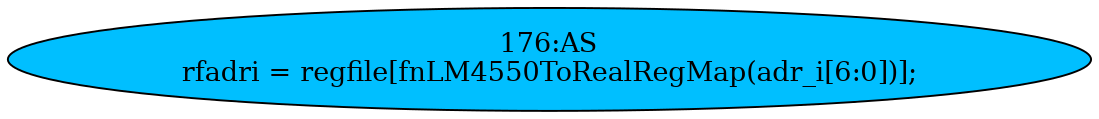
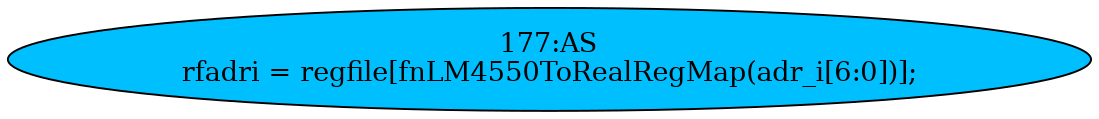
node "176:AS rfadri = regfile[fnLM4550ToRealRegMap(adr_i[6:0])];": label "176:AS rfadri = regfile[fnLM4550ToRealRegMap(adr_i[6:0])];" -> "177:AS rfadri = regfile[fnLM4550ToRealRegMap(adr_i[6:0])];"
